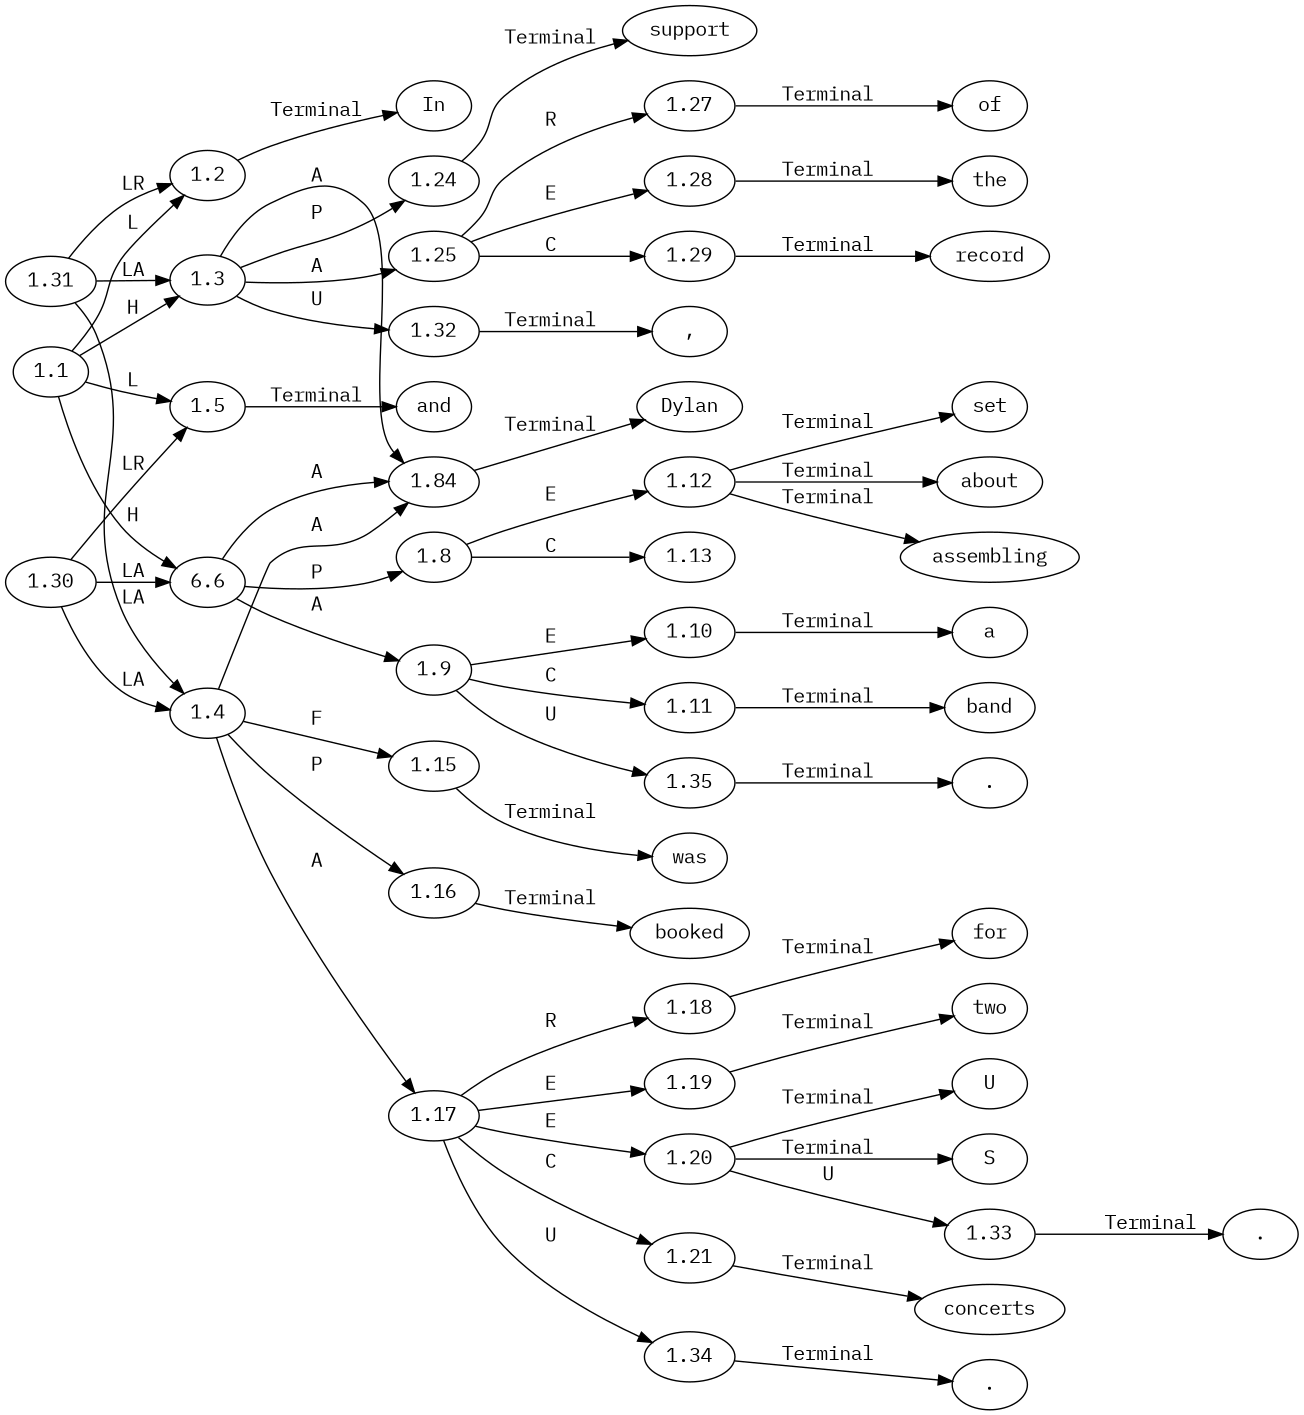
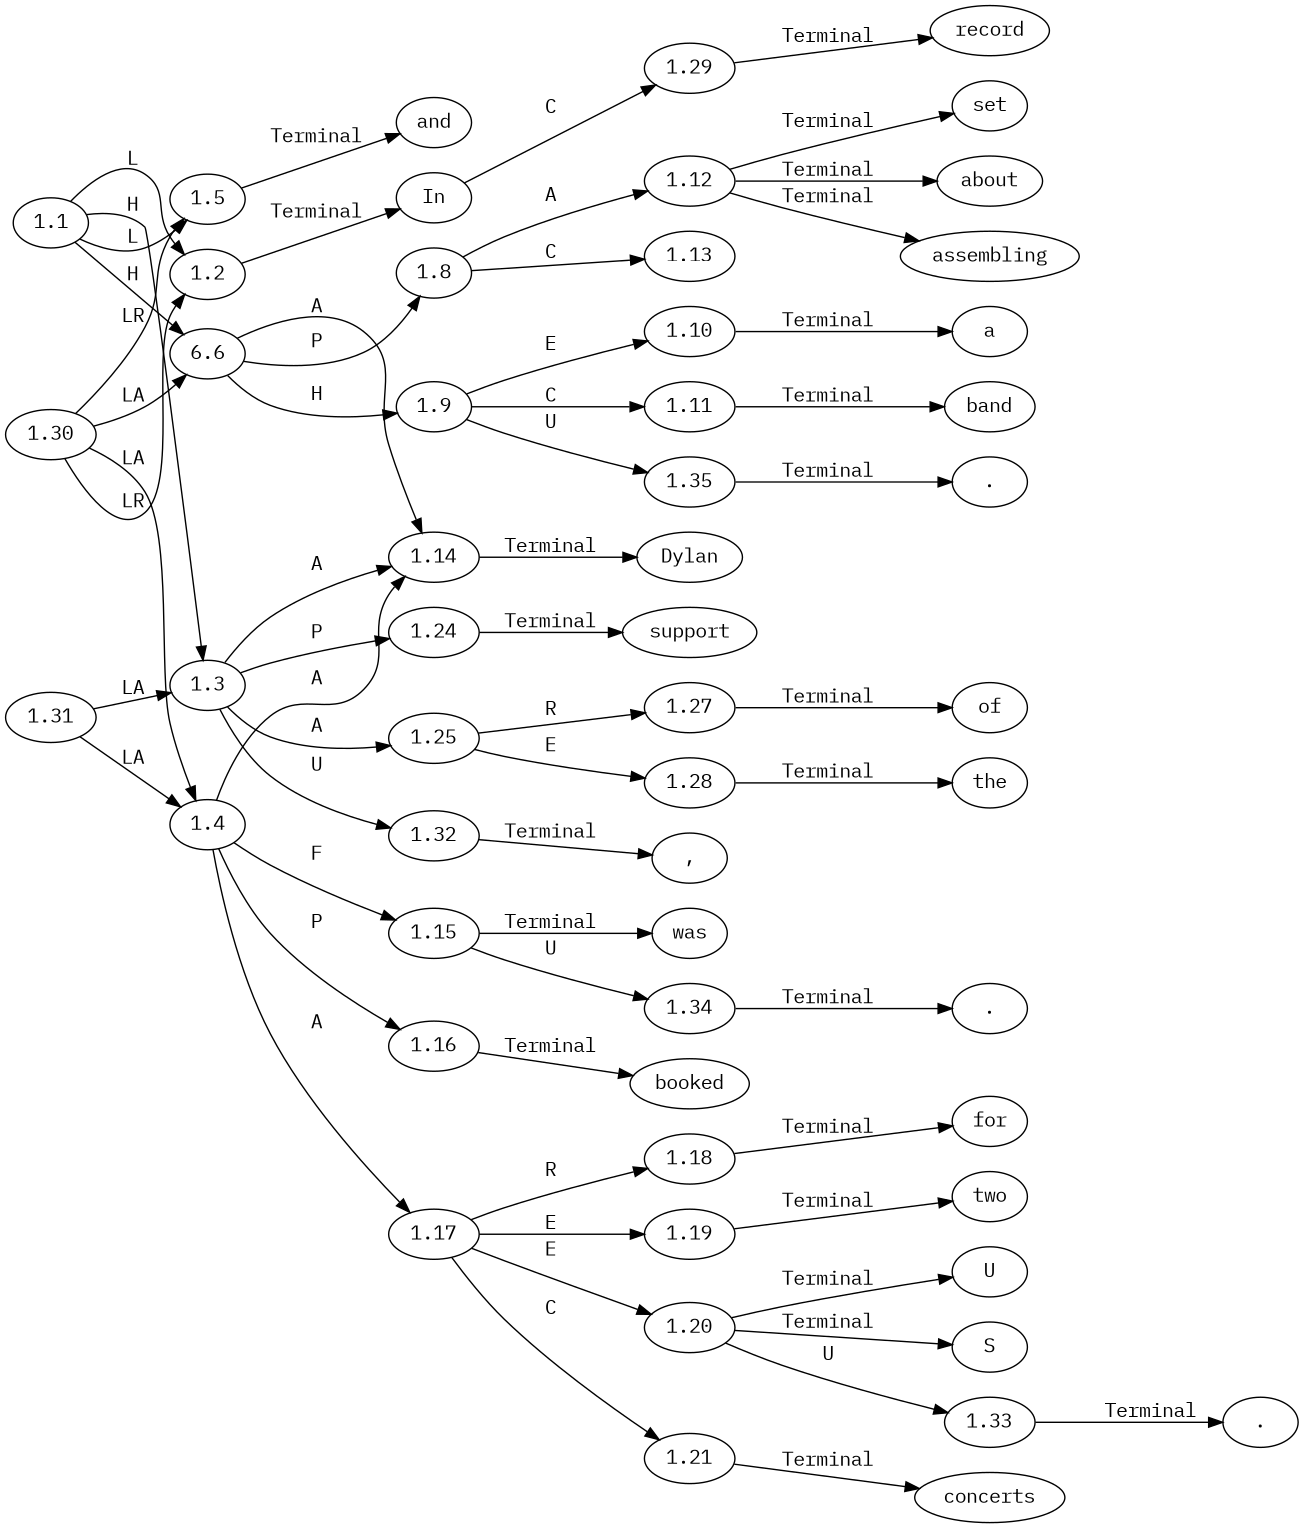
edge "1.31" -> "1.2": now "1.30" -> "1.2"
edge "1.25" -> "1.29": now "In" -> "1.29"
node "1.84": label "1.84" -> "1.14"
edge "1.8" -> "1.12": label "E" -> "A"
edge "6.6" -> "1.9": label "A" -> "H"
edge "1.17" -> "1.34": now "1.15" -> "1.34"
